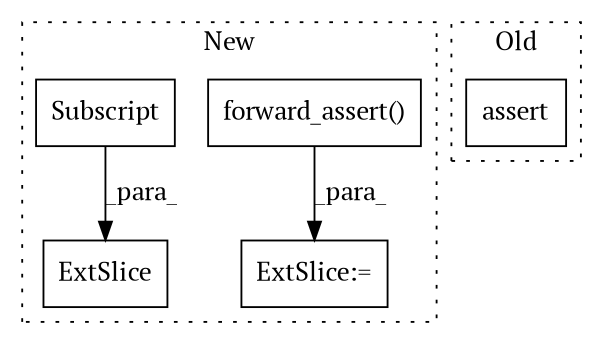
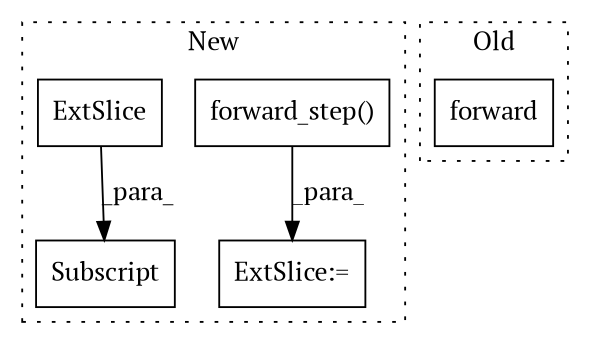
node "forward_assert()": label "forward_assert()" -> "forward_step()"
node "assert": label "assert" -> "forward"
edge "Subscript" -> "ExtSlice": reversed
